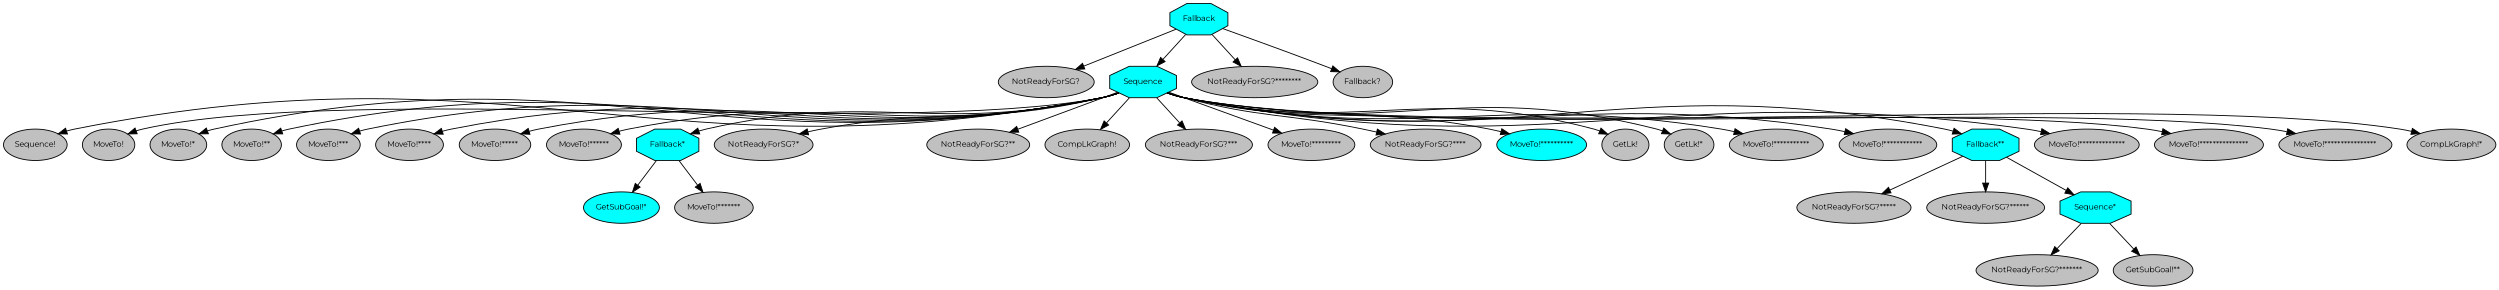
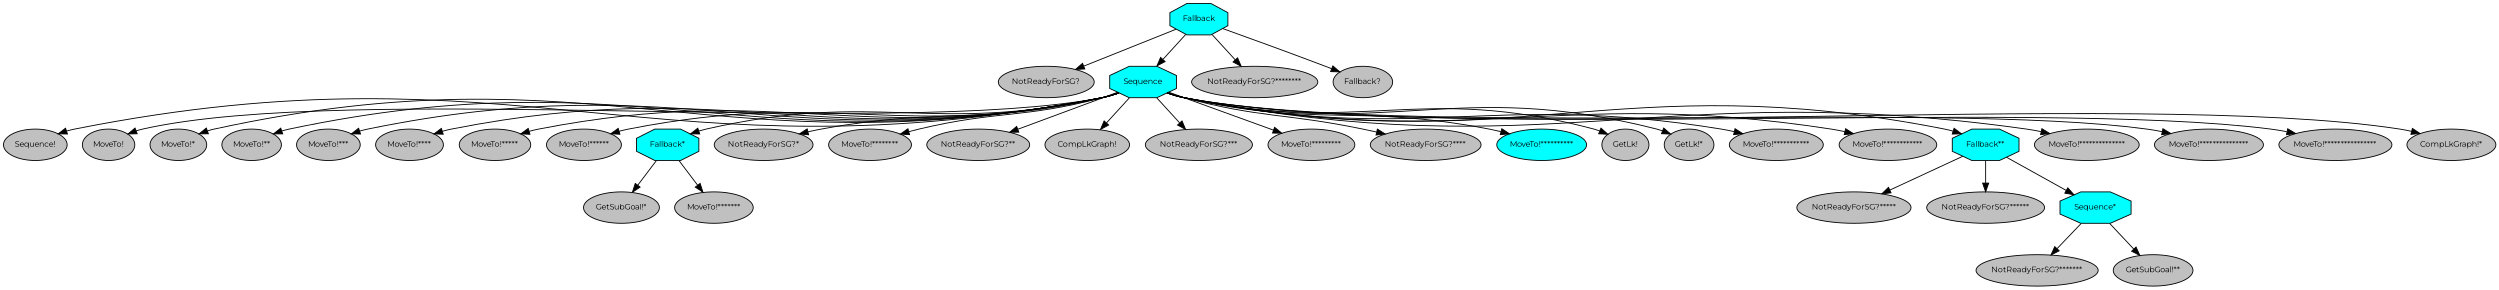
node "MoveTo!********": added
node "GetSubGoal!*": fillcolor cyan -> gray
